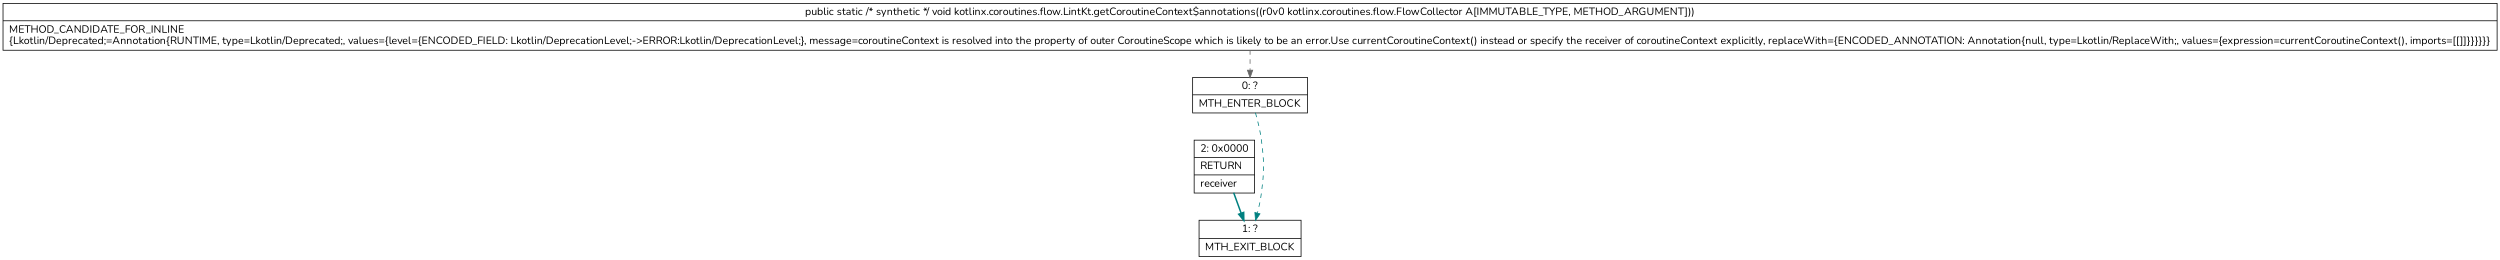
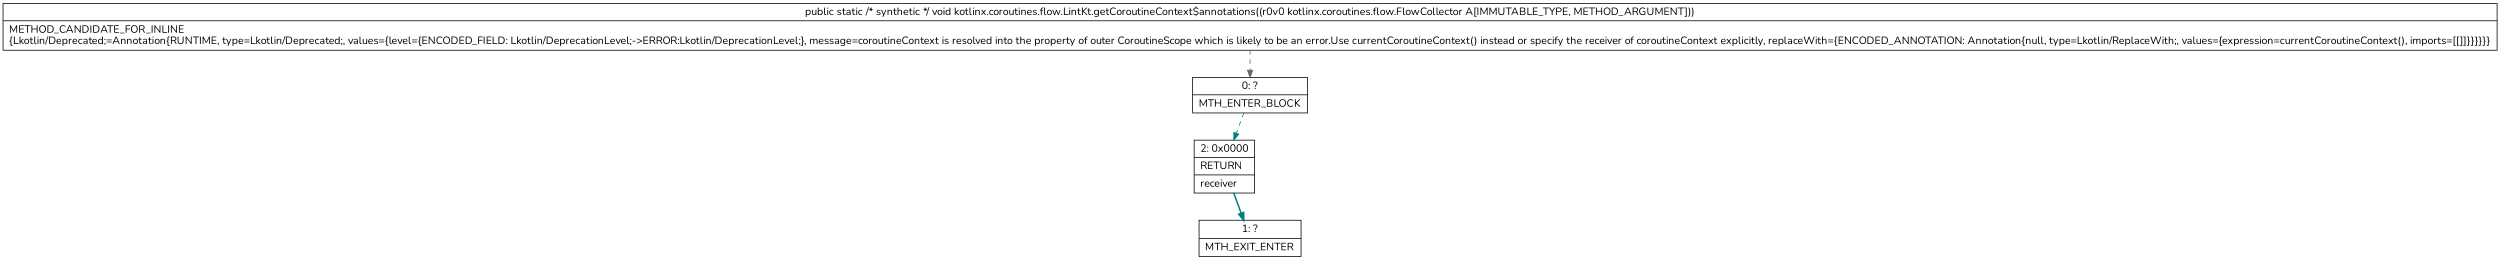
edge "0: ?" -> "1: ?": now "0: ?" -> "2: 0x0000"
node "1: ?": text "MTH_EXIT_BLOCK" -> "MTH_EXIT_ENTER"
